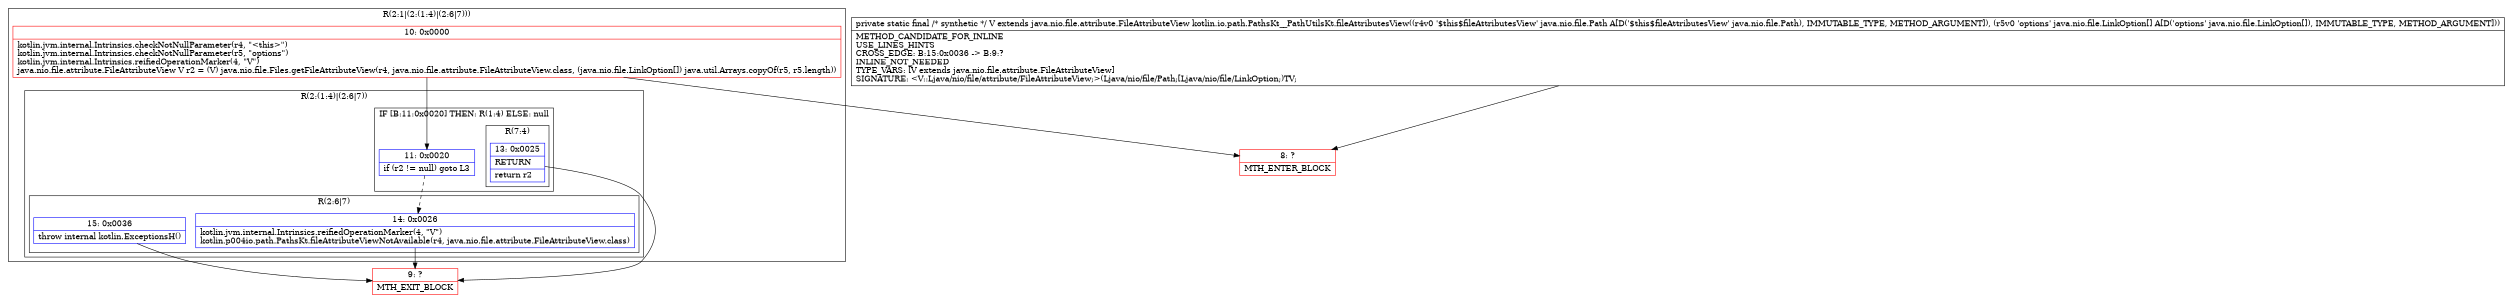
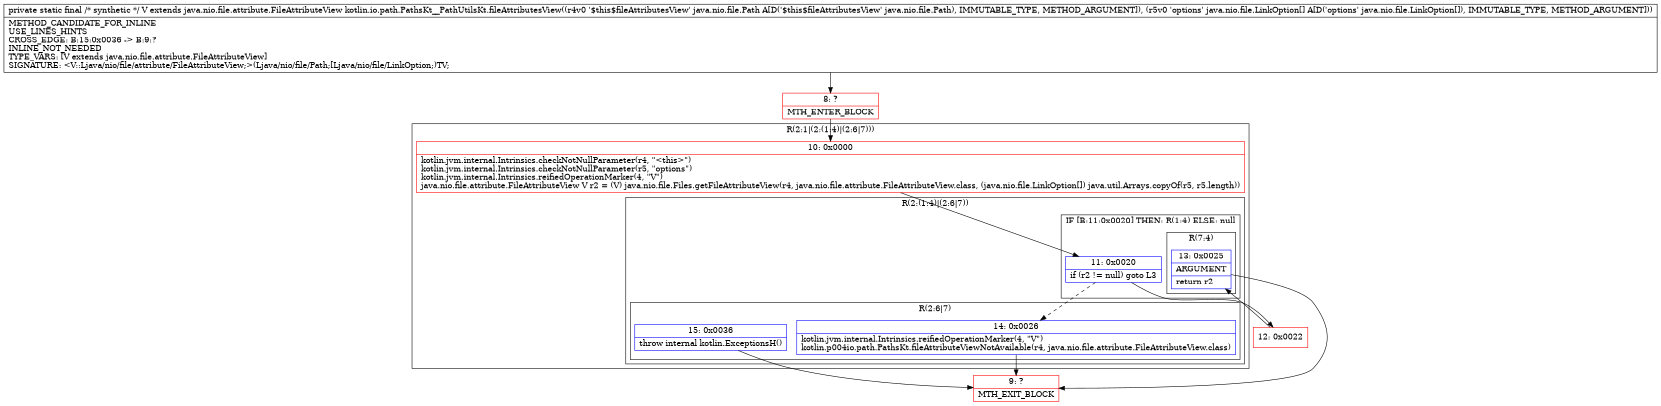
edge "10: 0x0000" -> "8: ?": reversed
node "13: 0x0025": text "RETURN" -> "ARGUMENT"
node "12: 0x0022": added
